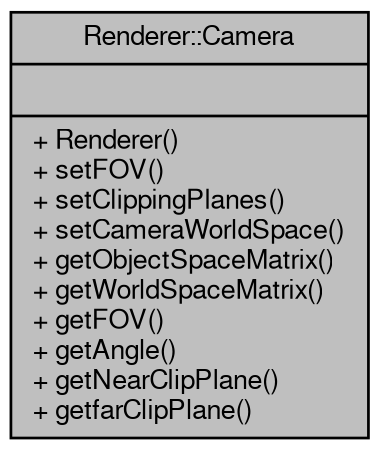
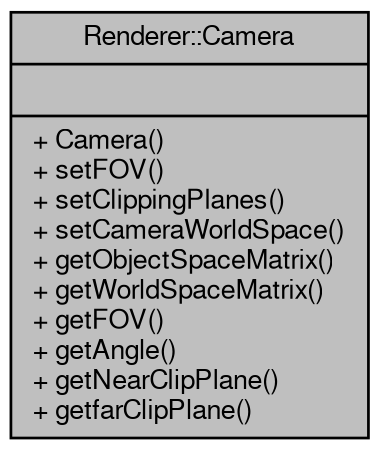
node "Renderer::Camera": text "+ Renderer()" -> "+ Camera()"
